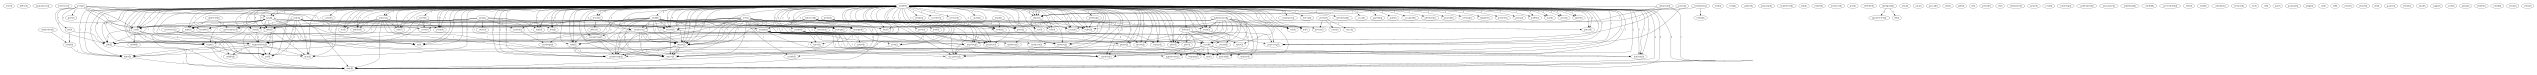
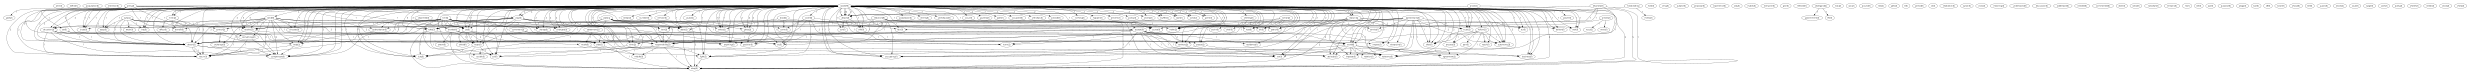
edge "border(6)" -> "secirity(1)": removed, label "2"
edge "cover(6)" -> "harm(2)": added, label "2"
